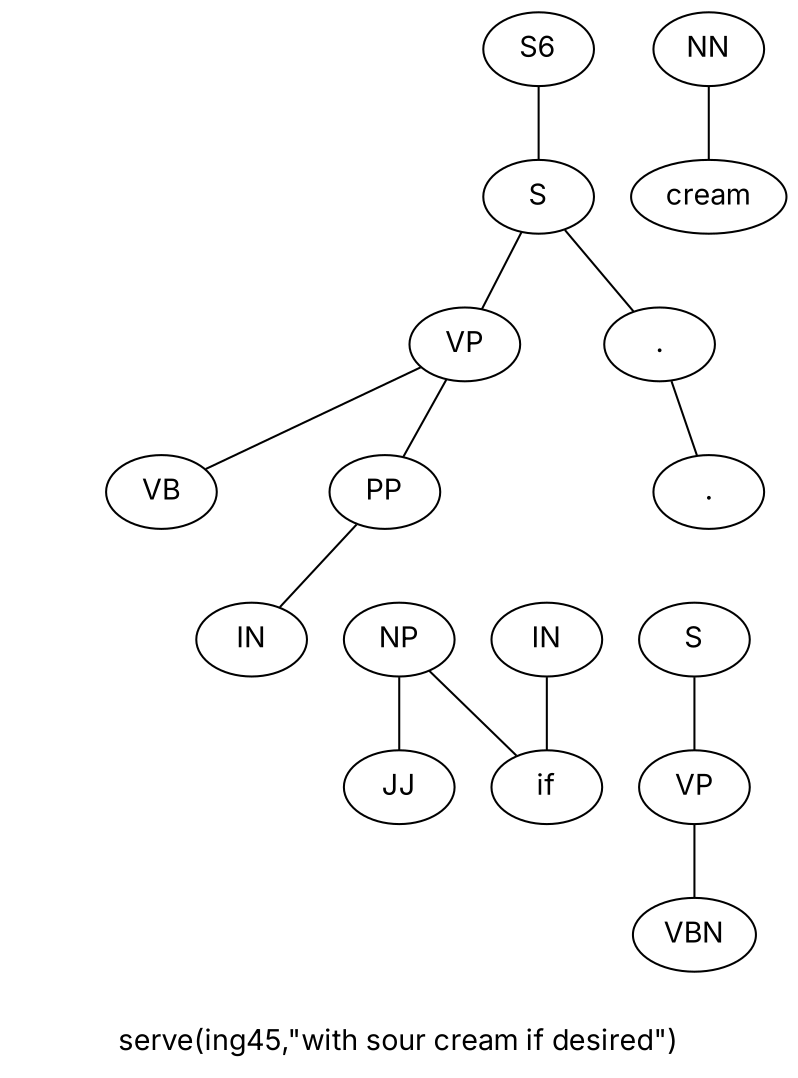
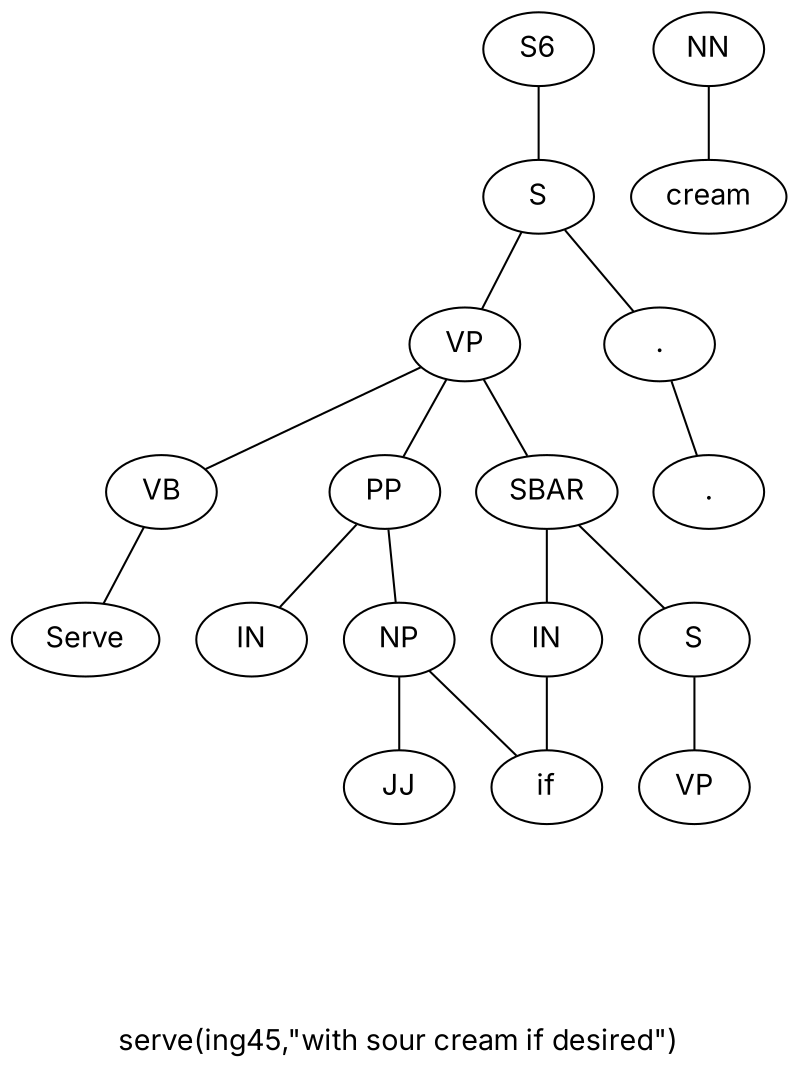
node "SBAR": added
edge "PP" -- "NP": added
node "Serve": added
node "VBN": removed
